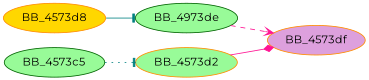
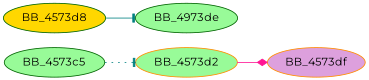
node "BB_4573d8": color darkorange -> darkgreen
edge "BB_4973de" -> "BB_4573df": removed
